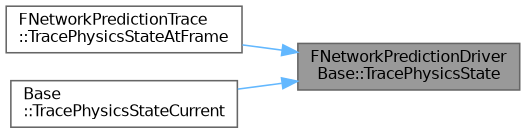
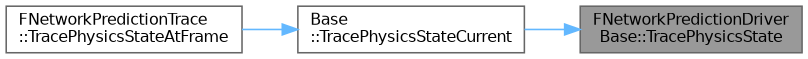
edge "FNetworkPredictionTrace ::TracePhysicsStateAtFrame" -> "FNetworkPredictionDriver Base::TracePhysicsState": now "FNetworkPredictionTrace ::TracePhysicsStateAtFrame" -> "Base ::TracePhysicsStateCurrent"
